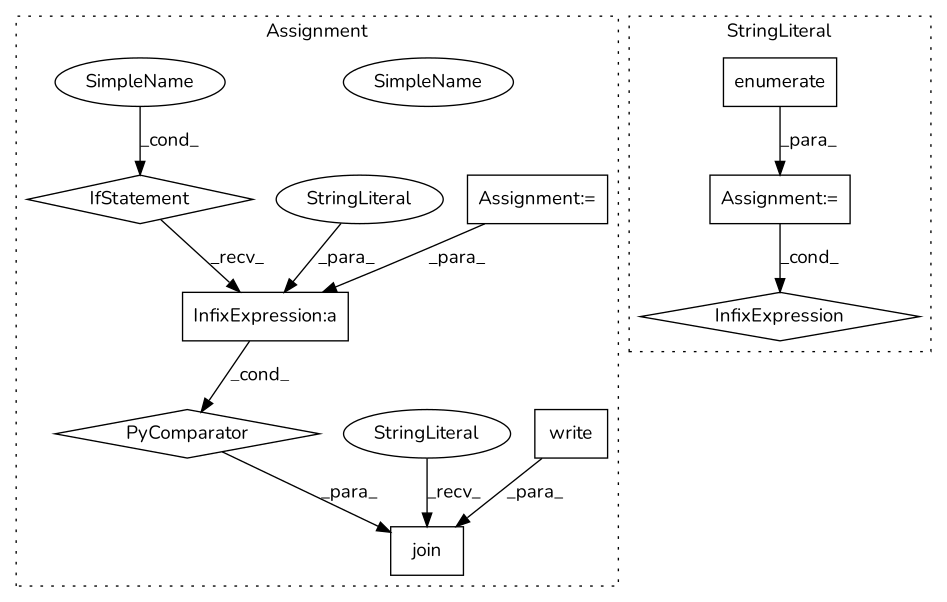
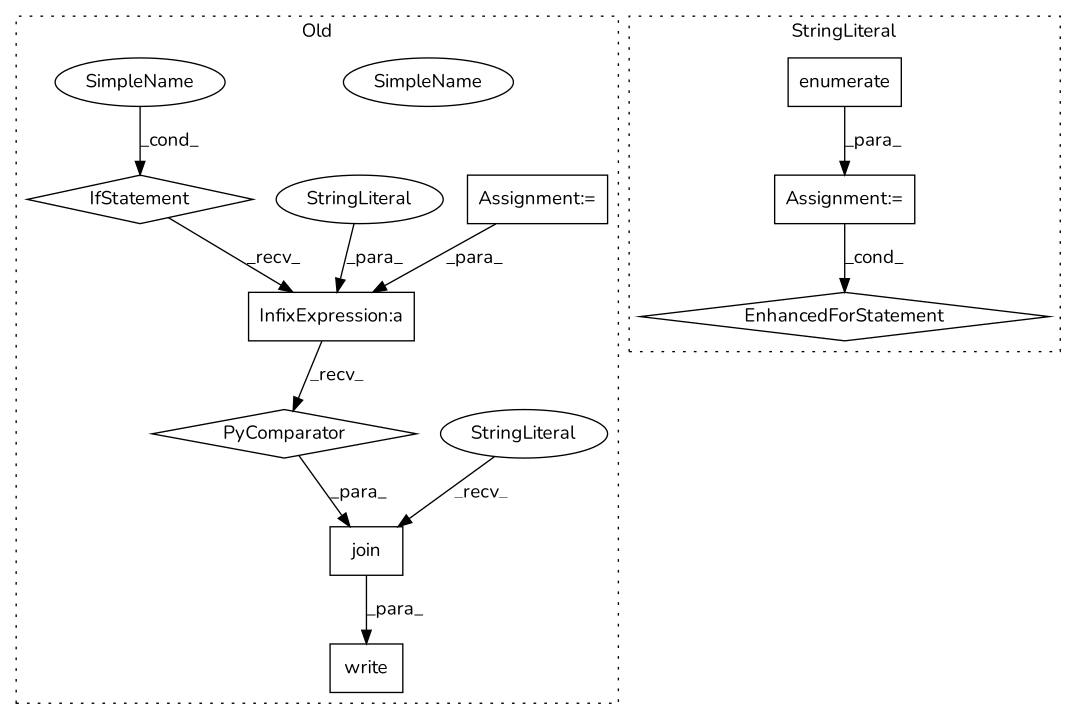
cluster "Assignment": label "Assignment" -> "Old"
node "InfixExpression": label "InfixExpression" -> "EnhancedForStatement"
edge "InfixExpression:a" -> "PyComparator": label "_cond_" -> "_recv_"
edge "write" -> "join": reversed
